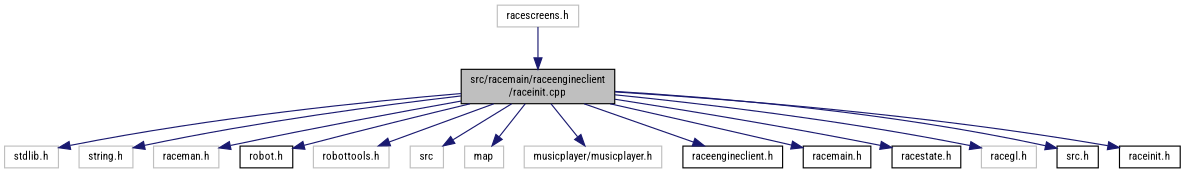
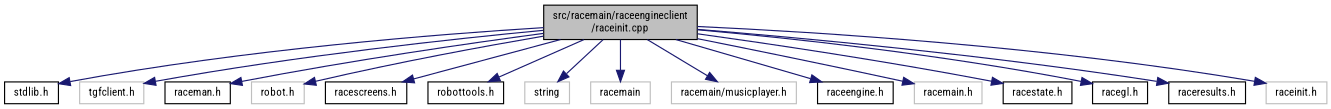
node "racescreens.h": color grey75 -> black
edge "racescreens.h" -> "src/racemain/raceengineclient /raceinit.cpp": reversed
node "stdlib.h": color grey75 -> black
node "string.h": label "string.h" -> "tgfclient.h"
node "raceman.h": color grey75 -> black
node "robot.h": color black -> grey75
node "robottools.h": color grey75 -> black
node "src": label "src" -> "string"
node "map": label "map" -> "racemain"
node "musicplayer/musicplayer.h": label "musicplayer/musicplayer.h" -> "racemain/musicplayer.h"
node "raceengineclient.h": label "raceengineclient.h" -> "raceengine.h"
node "racemain.h": color black -> grey75
node "racegl.h": color grey75 -> black
node "src.h": label "src.h" -> "raceresults.h"
node "raceinit.h": color black -> grey75
